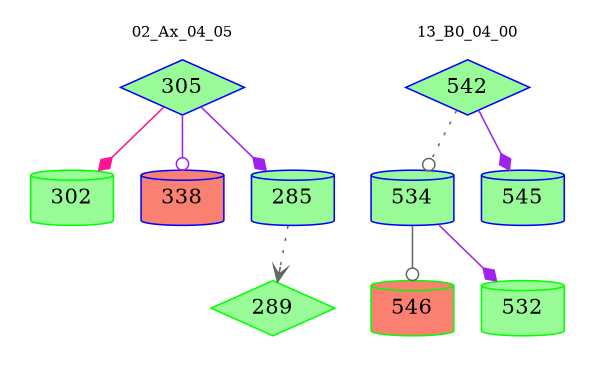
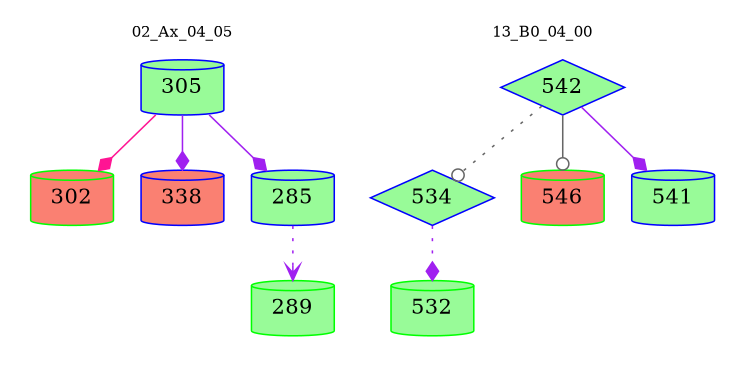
node "305": shape diamond -> cylinder
edge "305" -> "338": arrowhead odot -> diamond
node "302": fillcolor palegreen -> salmon
node "534": shape cylinder -> diamond
node "545": label "545" -> "541"
edge "285" -> "289": color gray40 -> purple
edge "534" -> "546": now "542" -> "546"
edge "534" -> "532": style solid -> dotted
node "289": shape diamond -> cylinder
